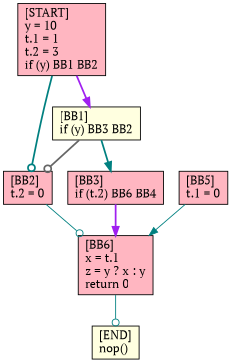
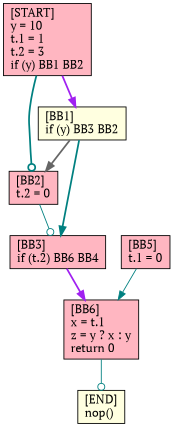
edge "[BB1] if (y) BB3 BB2" -> "[BB2] t.2 = 0": arrowhead odot -> normal
edge "[BB2] t.2 = 0" -> "[BB6] x = t.1 z = y ? x : y return 0": now "[BB2] t.2 = 0" -> "[BB3] if (t.2) BB6 BB4"
